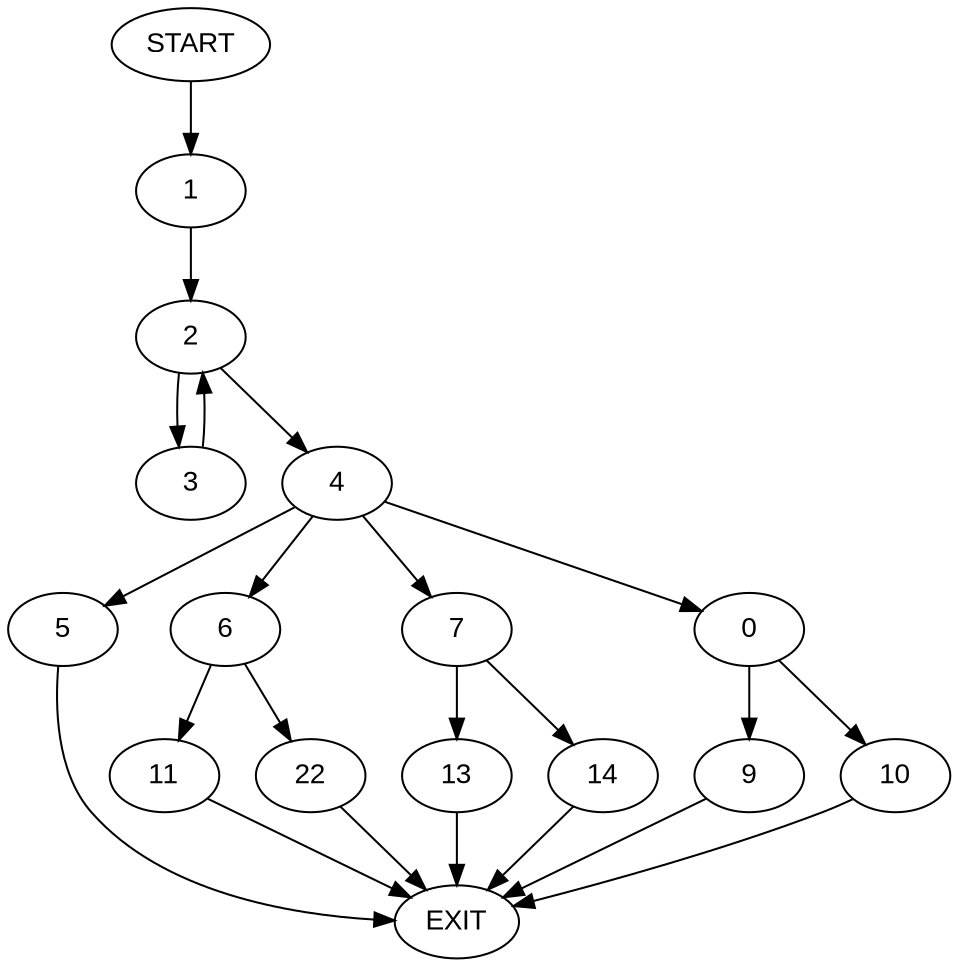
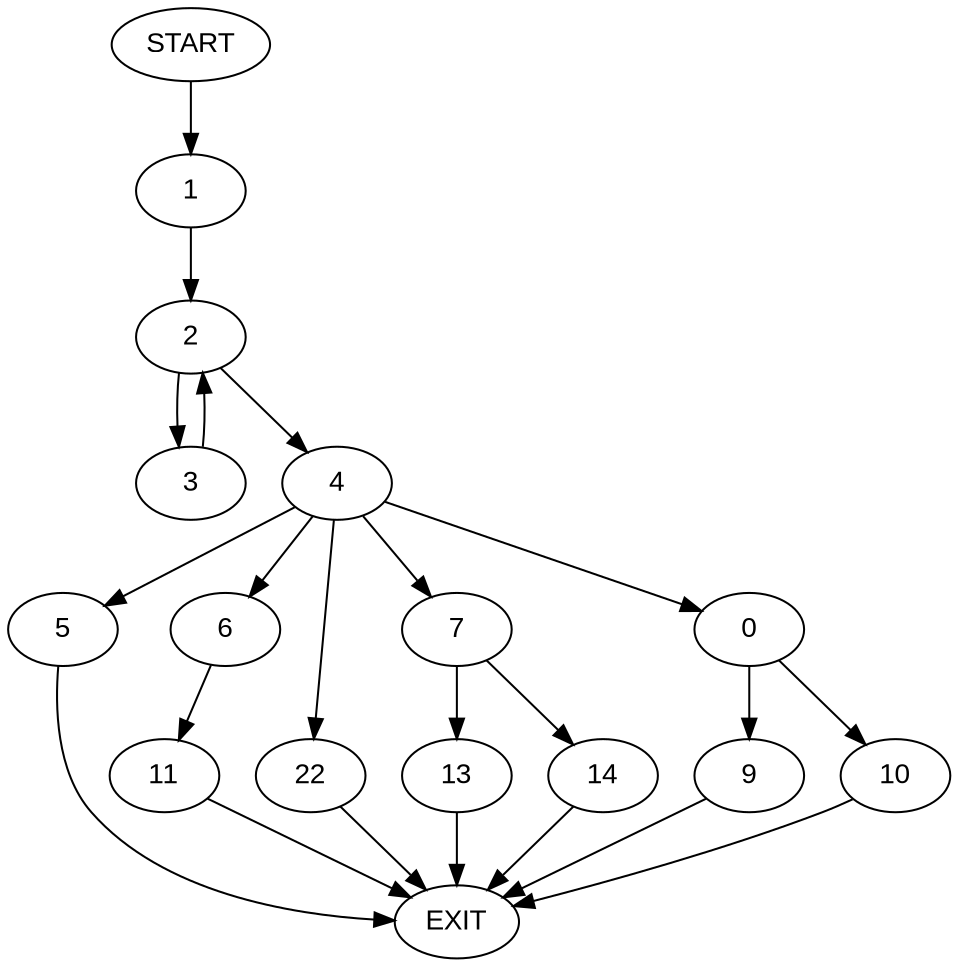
edge "6" -> "22": now "4" -> "22"
